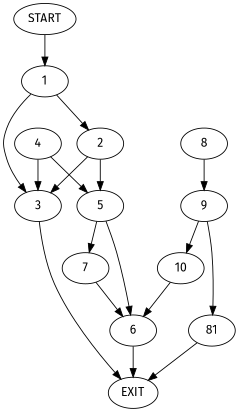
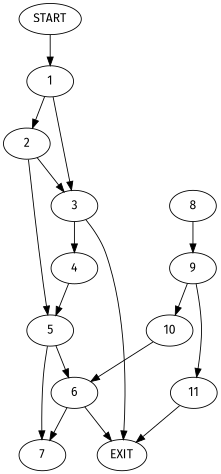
edge "4" -> "3": reversed
edge "7" -> "6": reversed
node "81": label "81" -> "11"
